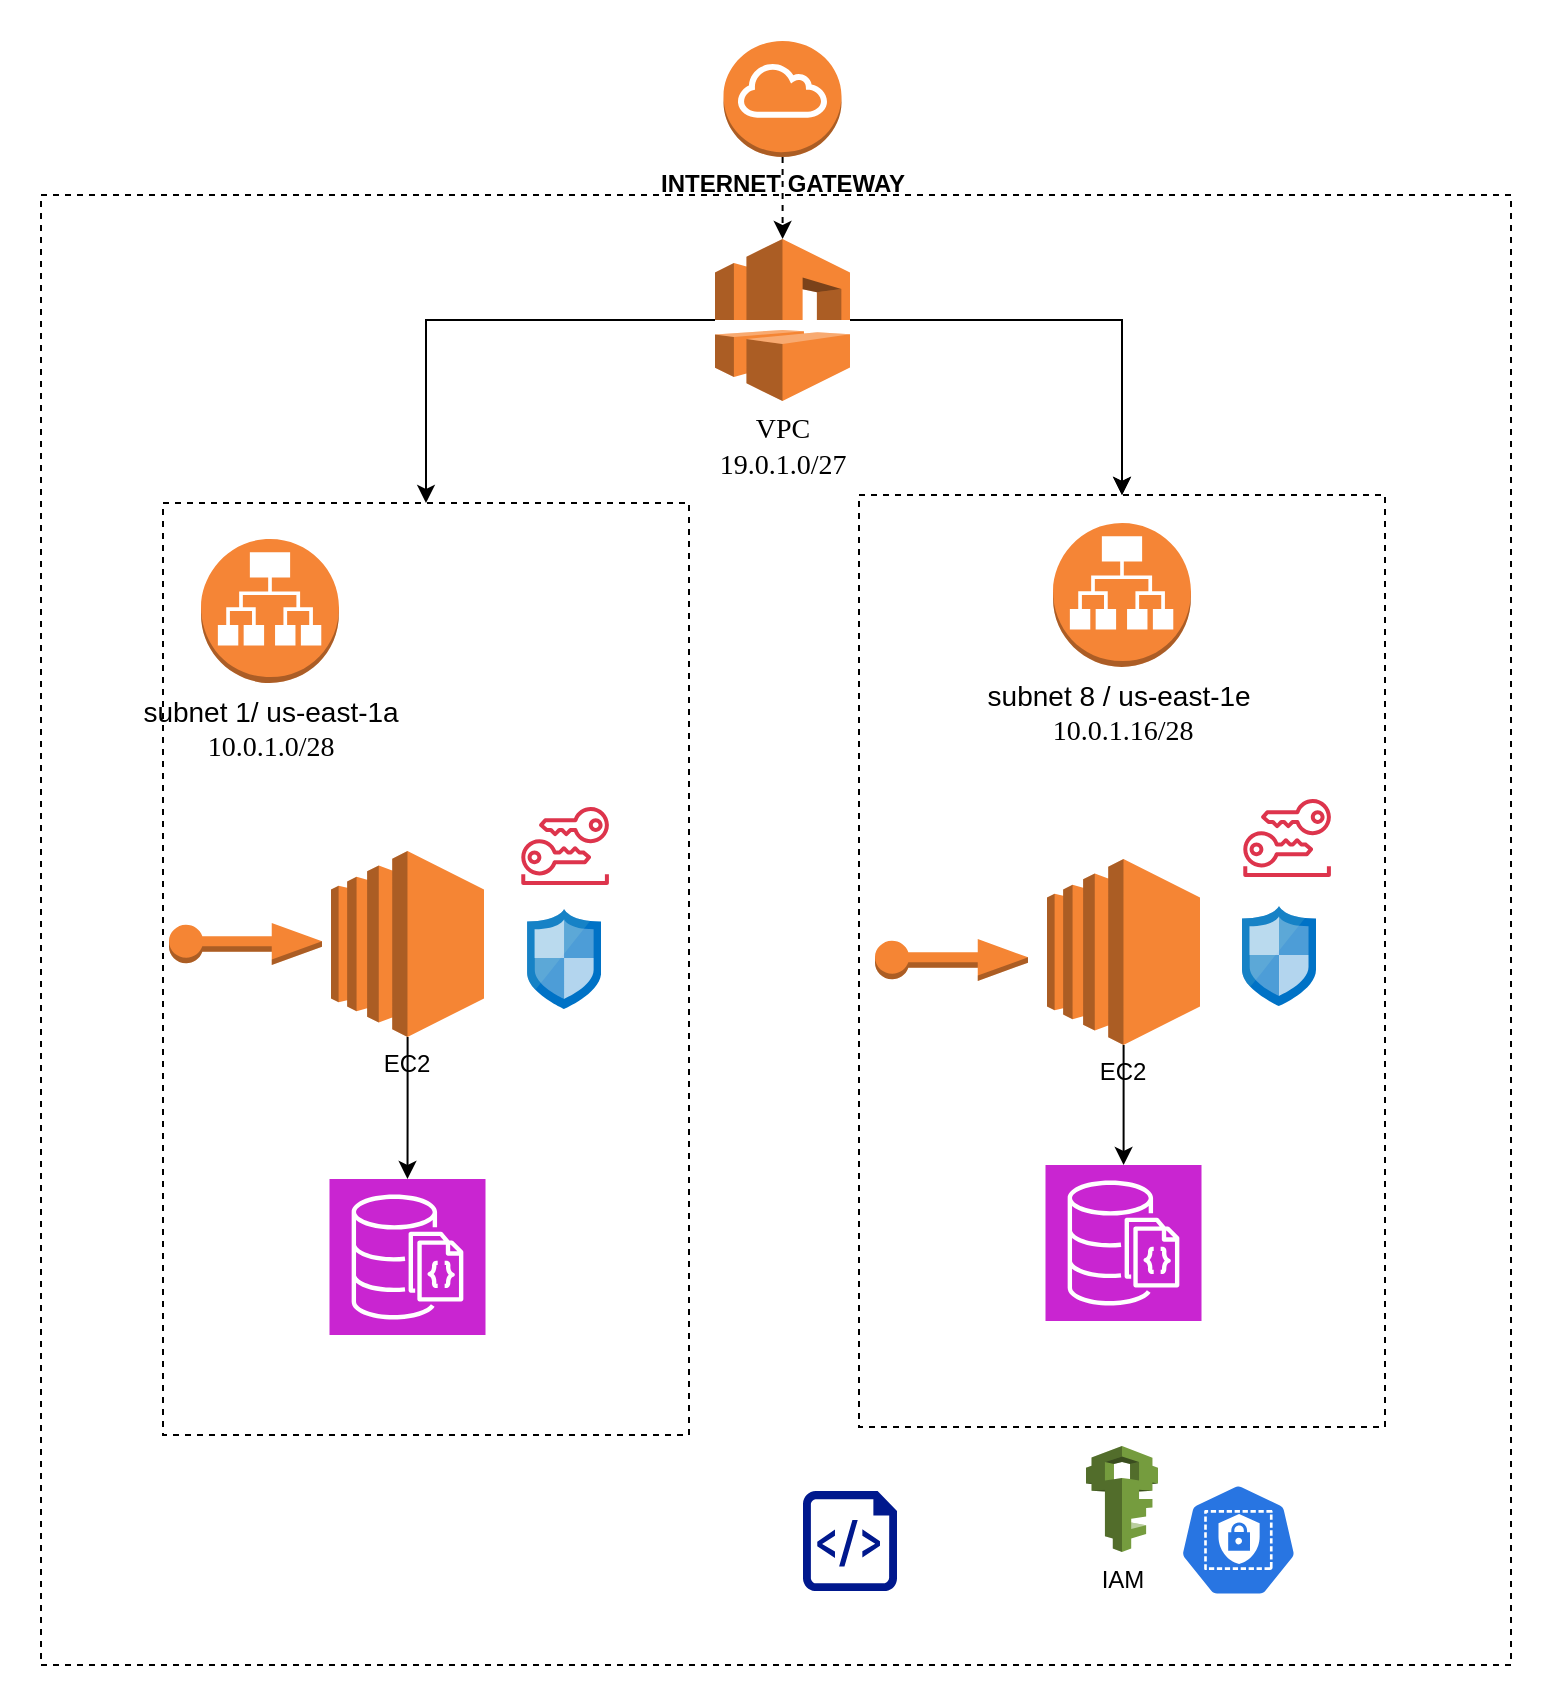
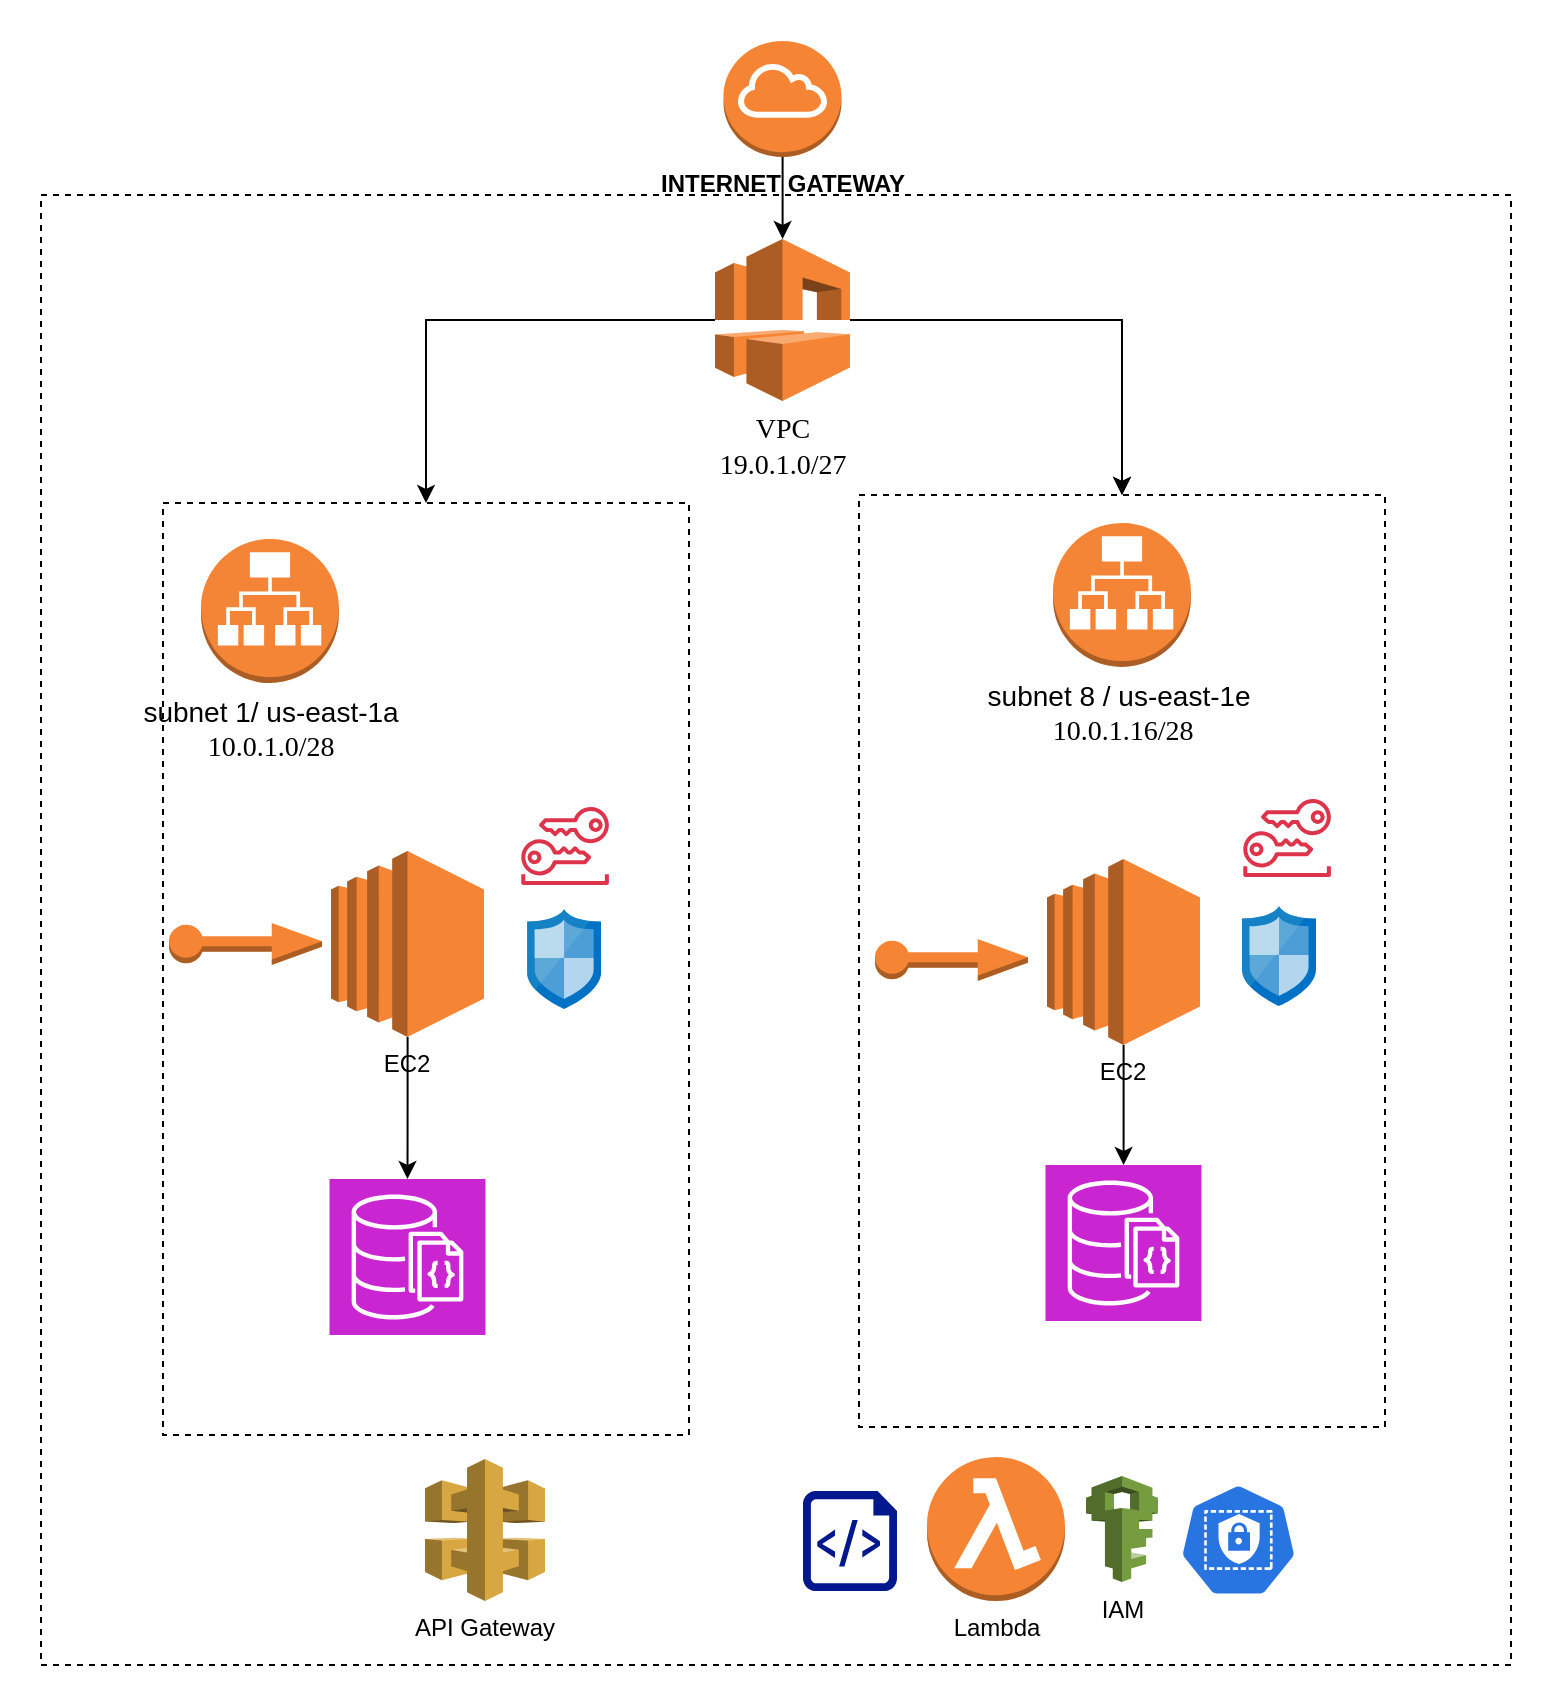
edge "INTERNET GATEWAY" -> "VPC 19.0.1.0/27": style dashed -> solid
node "IAM": moved (1122, 1499) -> (1122, 1529)
node "Lambda": added
node "API Gateway": added
